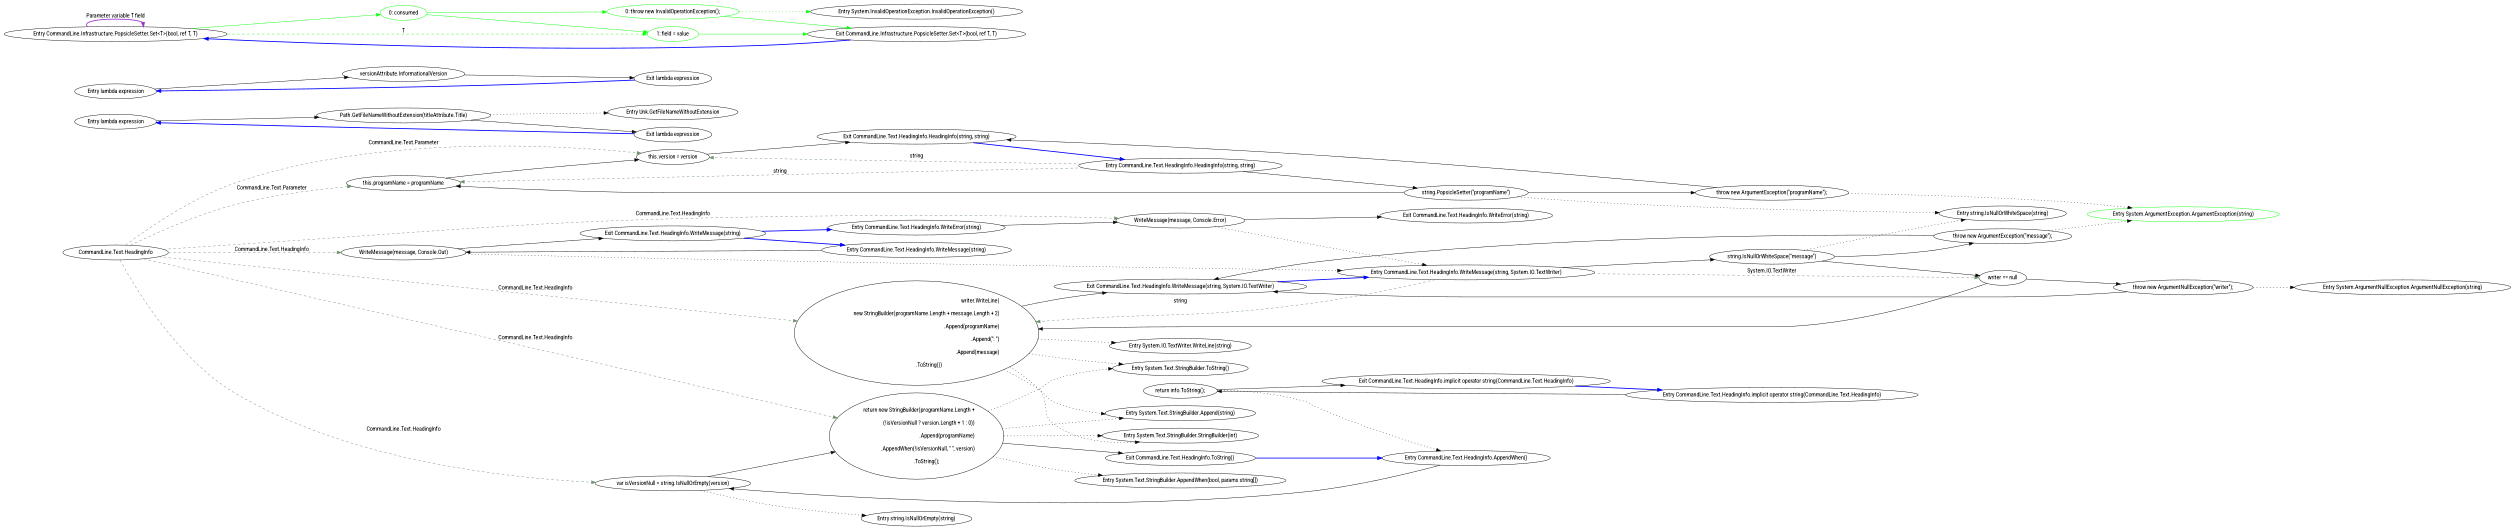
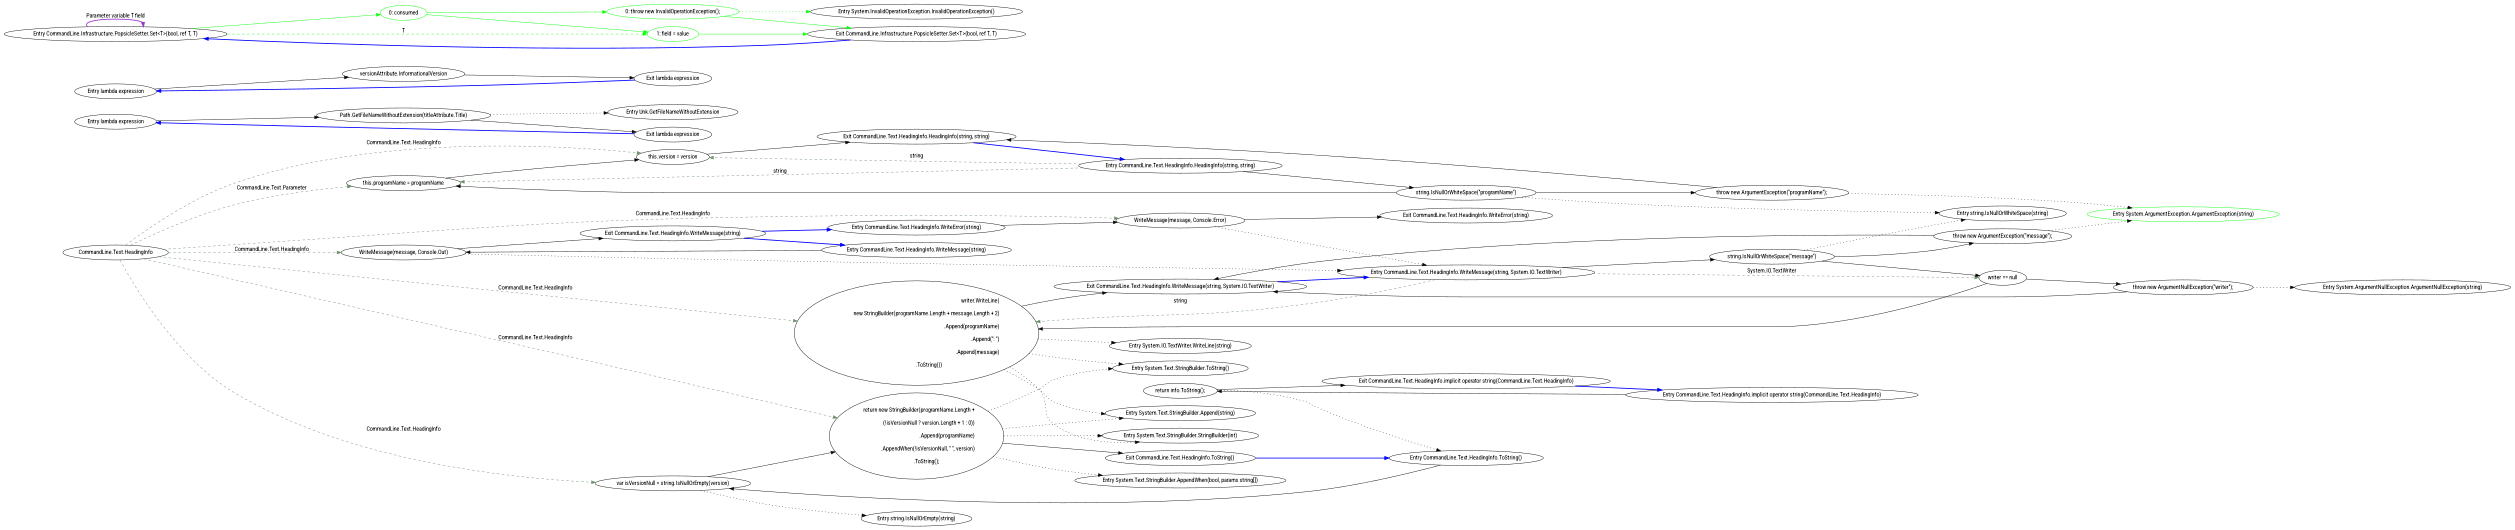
edge "CommandLine.Text.HeadingInfo" -> "this.version = version": label "CommandLine.Text.Parameter" -> "CommandLine.Text.HeadingInfo"
node "string.PopsicleSetter(''programName'')": label "string.PopsicleSetter(''programName'')" -> "string.IsNullOrWhiteSpace(''programName'')"
node "Entry CommandLine.Text.HeadingInfo.AppendWhen()": label "Entry CommandLine.Text.HeadingInfo.AppendWhen()" -> "Entry CommandLine.Text.HeadingInfo.ToString()"
